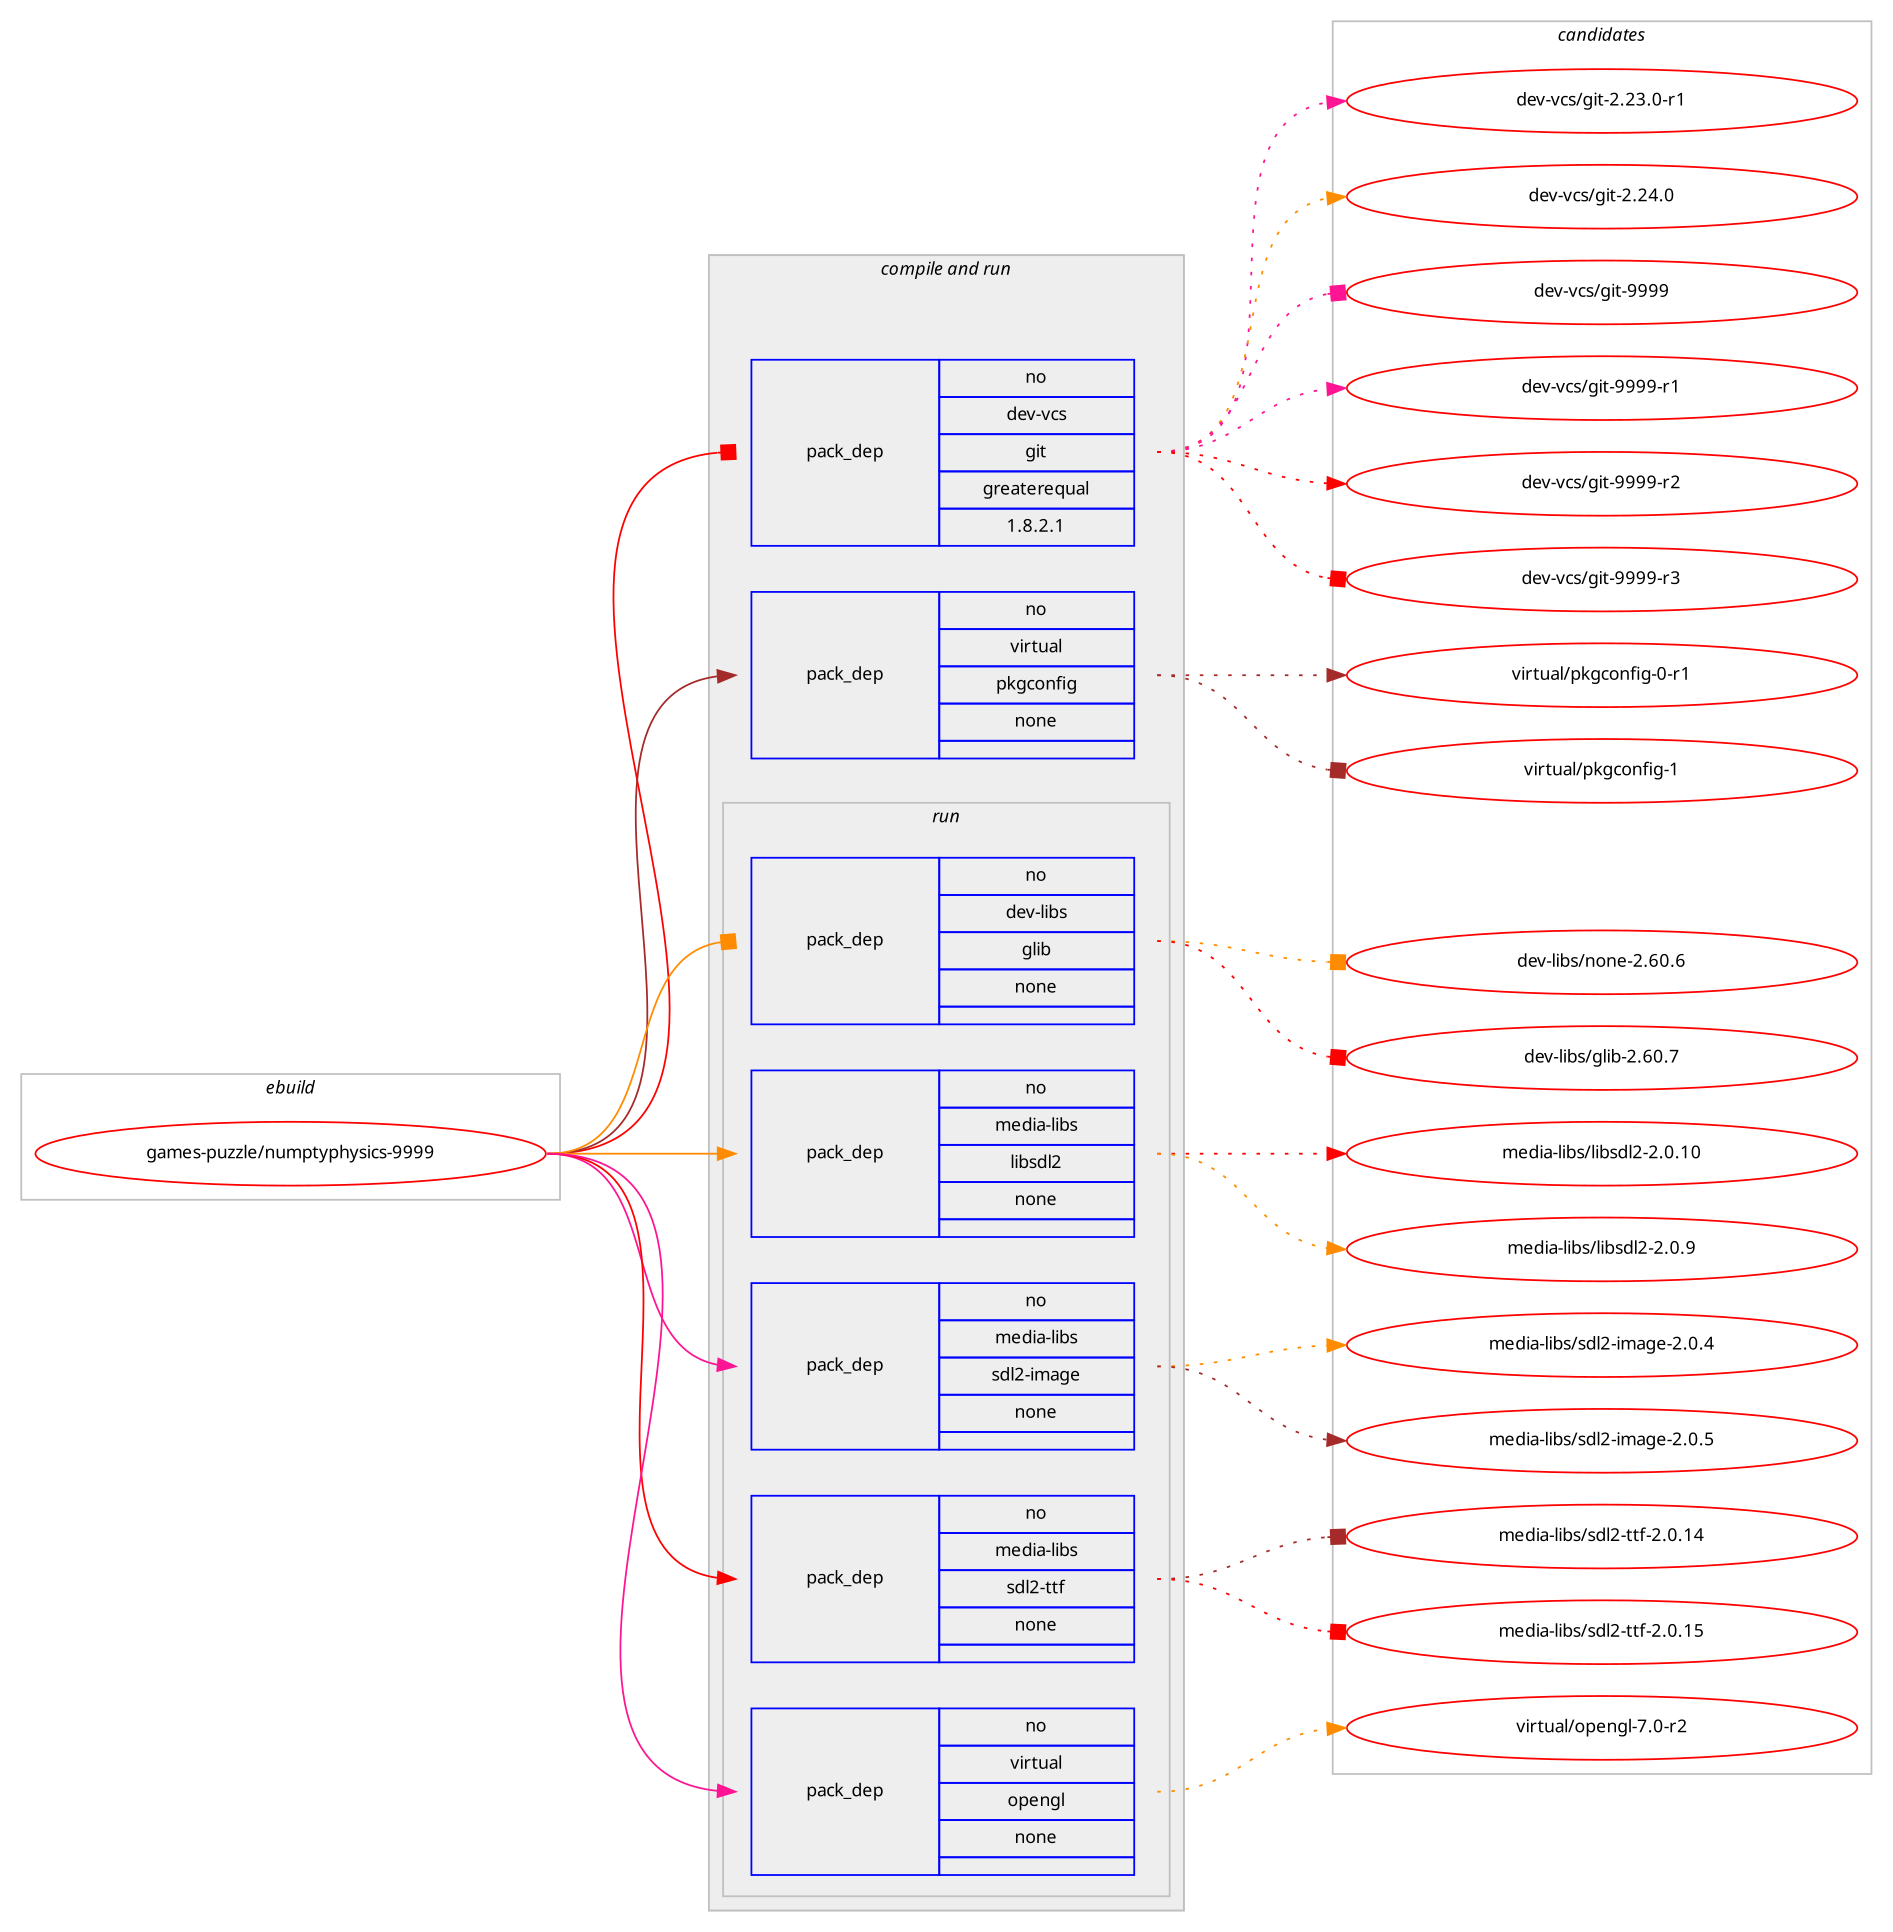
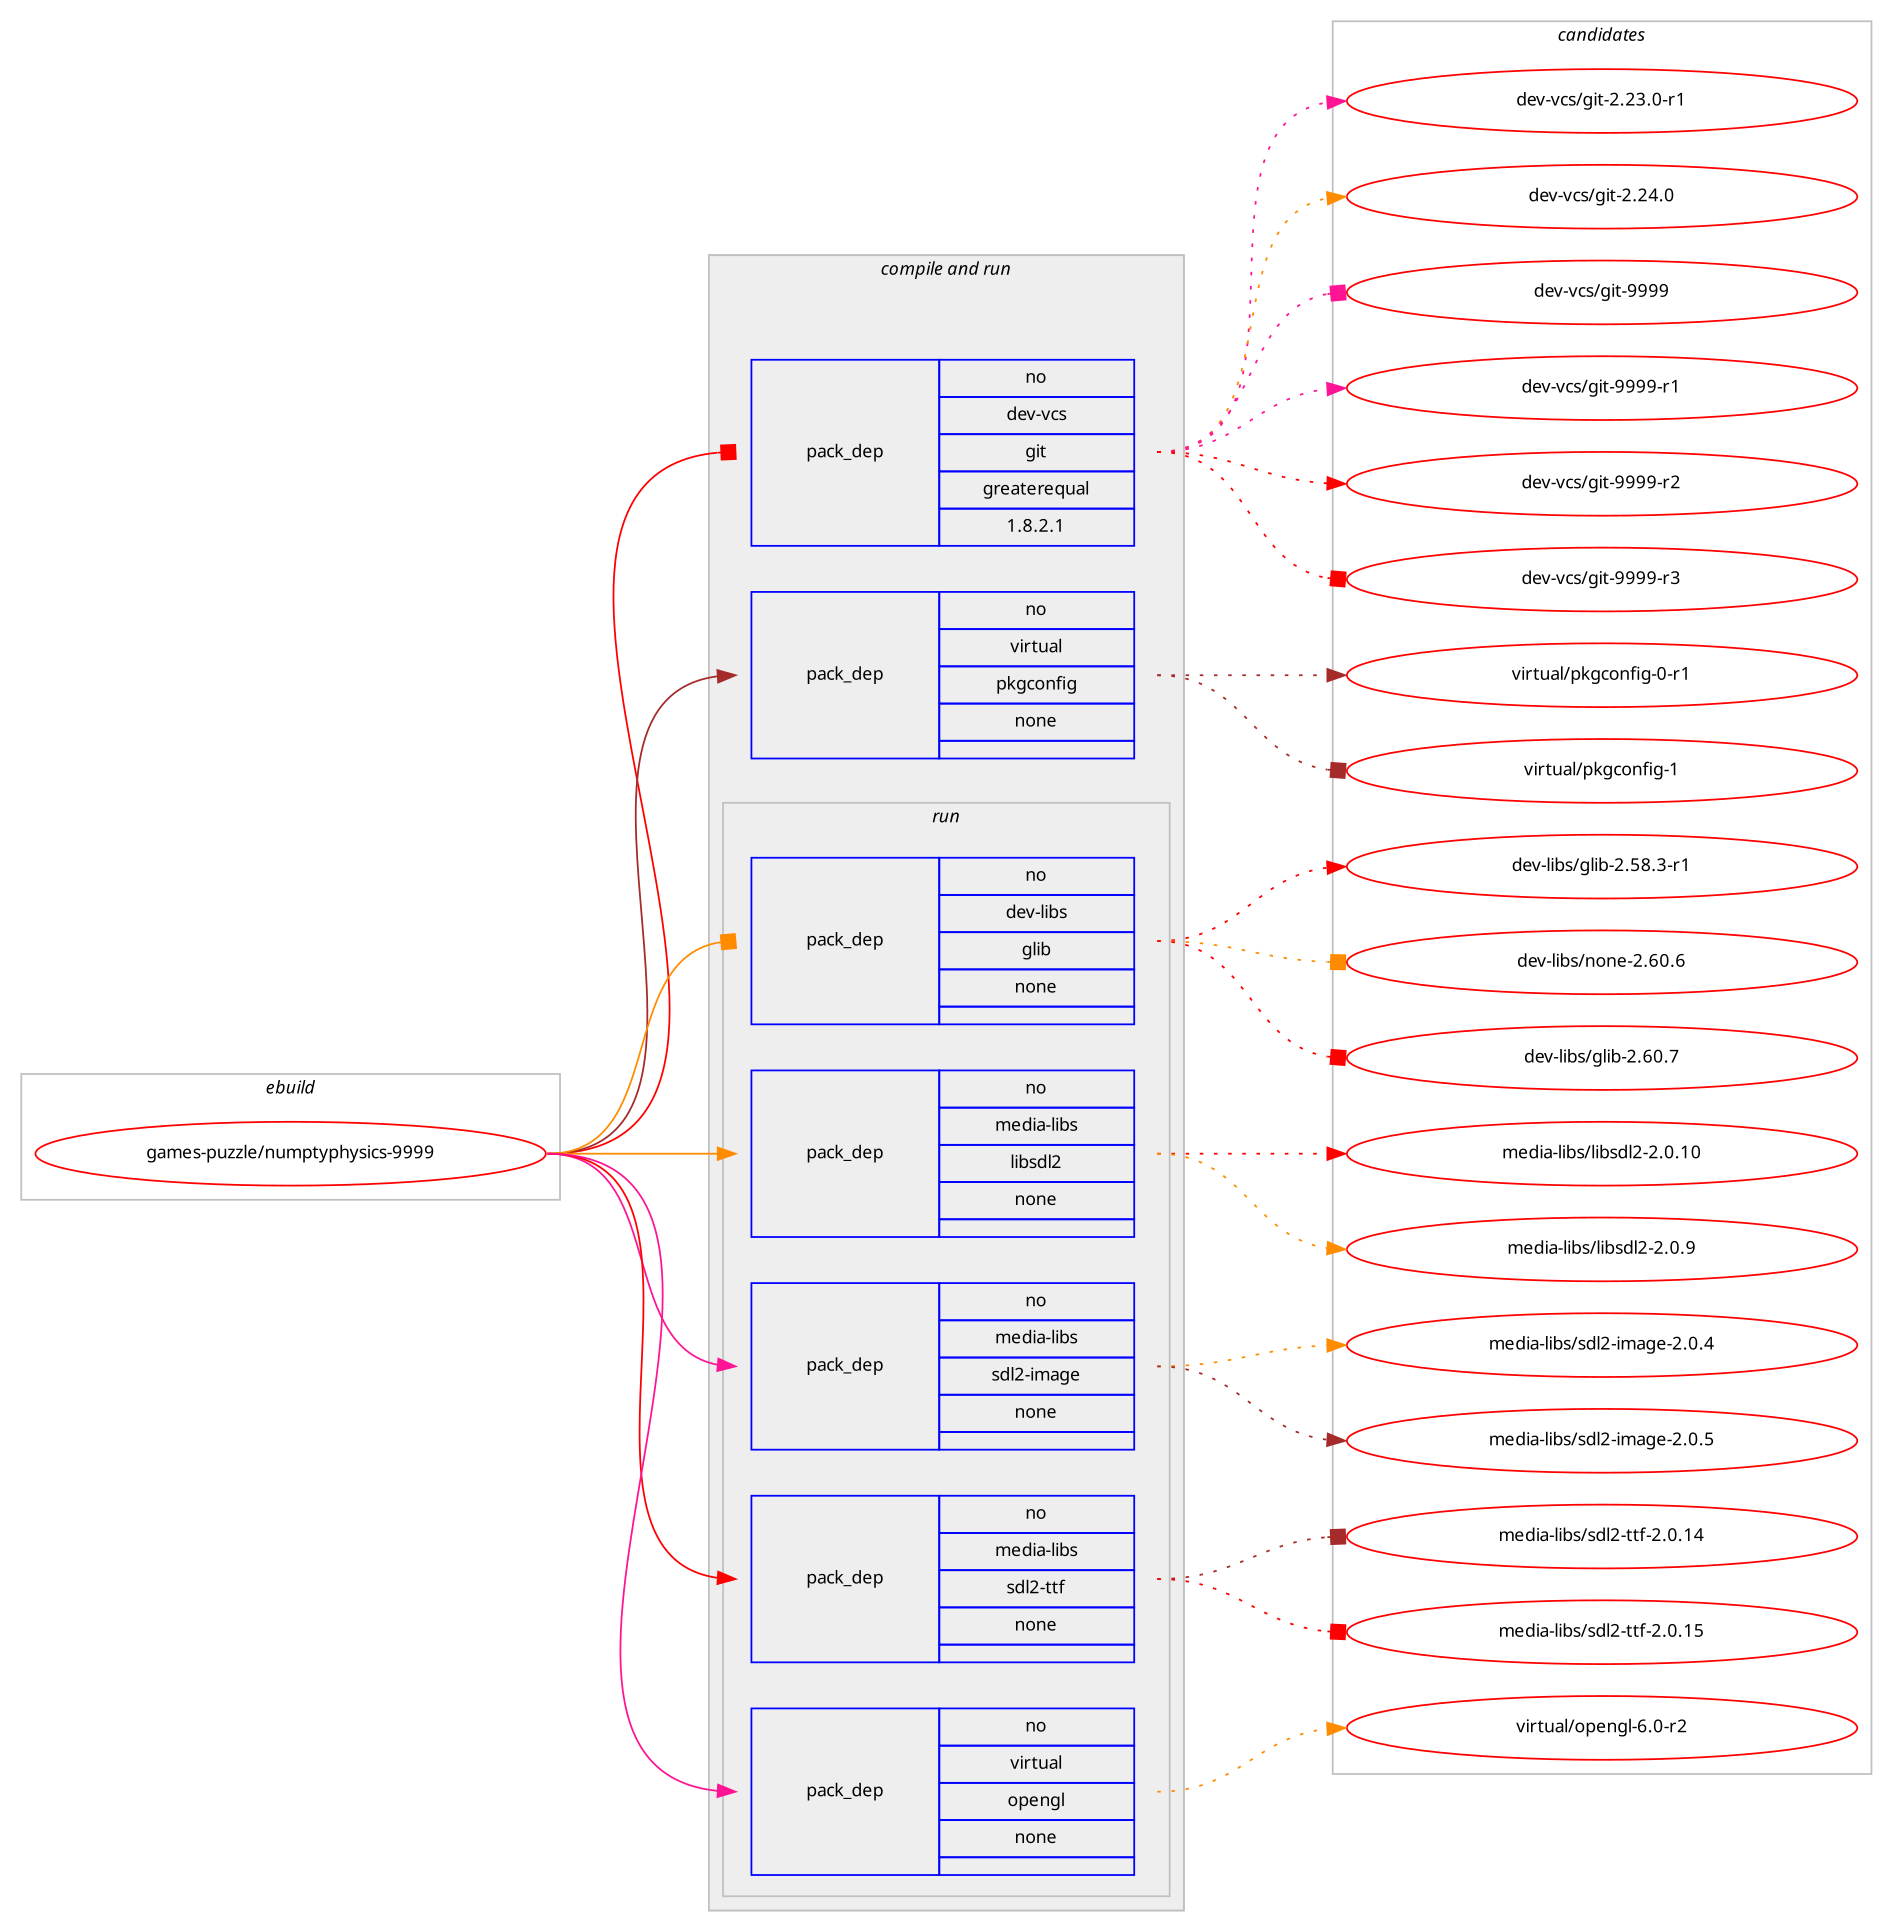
node "dev-libs/glib-2.58.3-r1": added
node "virtual/opengl-7.0-r2": label "virtual/opengl-7.0-r2" -> "virtual/opengl-6.0-r2"
